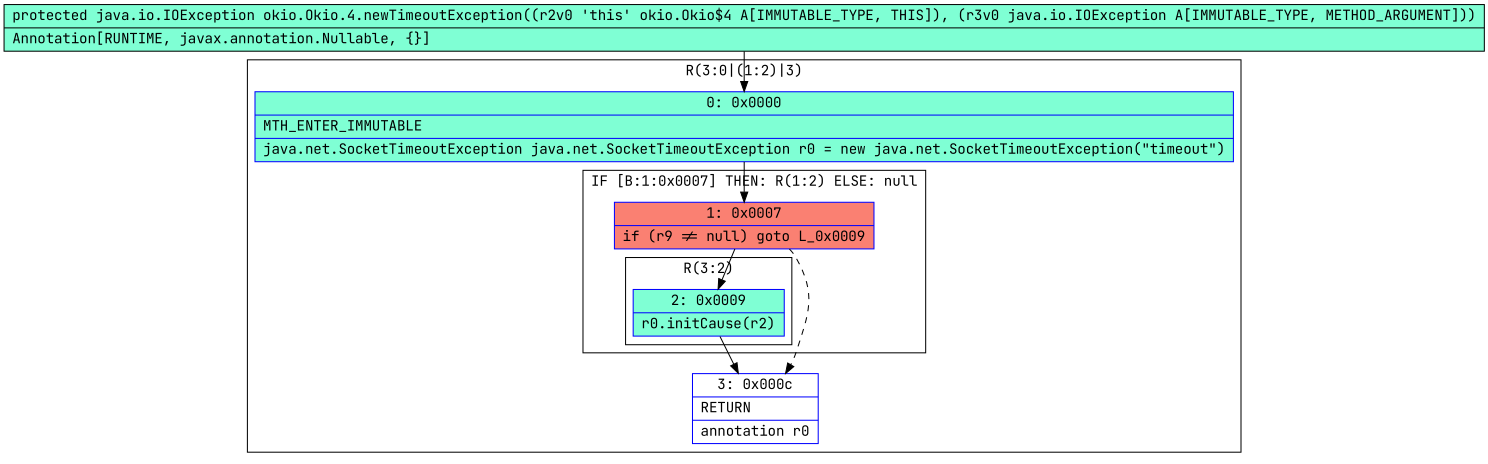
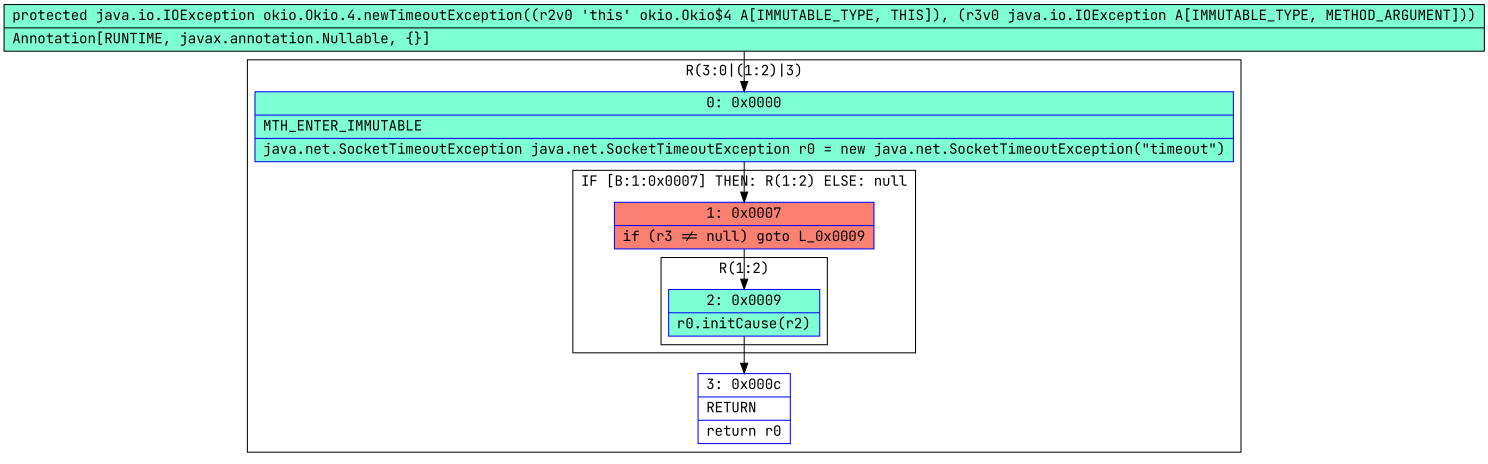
node "1: 0x0007": text "if (r9 != null) goto L_0x0009" -> "if (r3 != null) goto L_0x0009"
cluster "R(3:2)": label "R(3:2)" -> "R(1:2)"
edge "1: 0x0007" -> "3: 0x000c": removed
node "3: 0x000c": text "annotation r0" -> "return r0"
